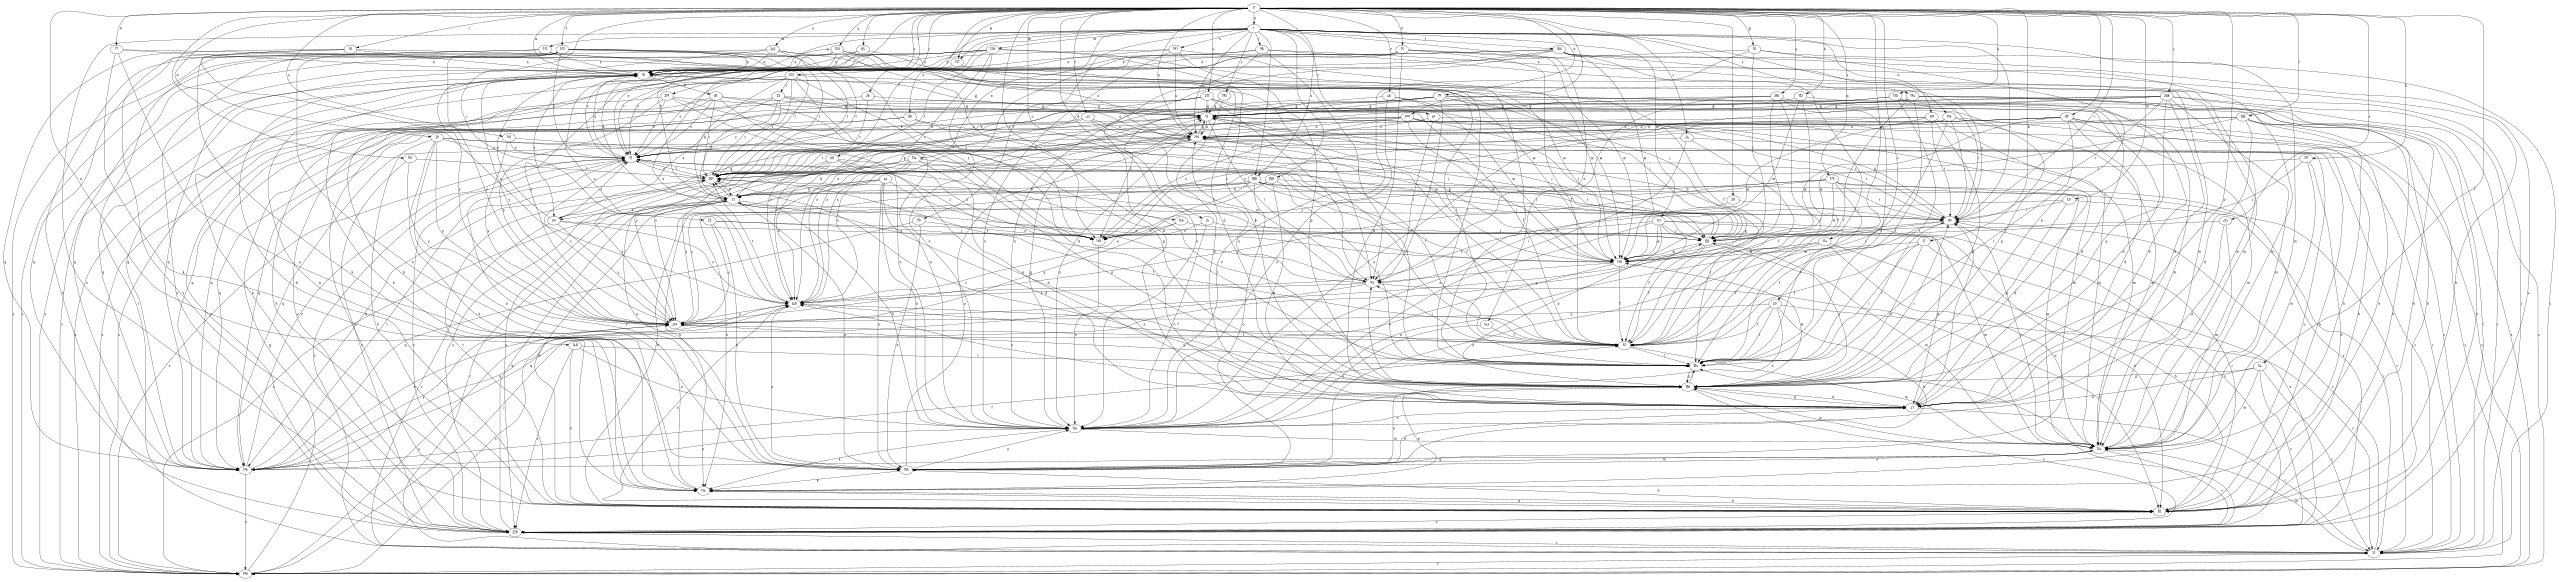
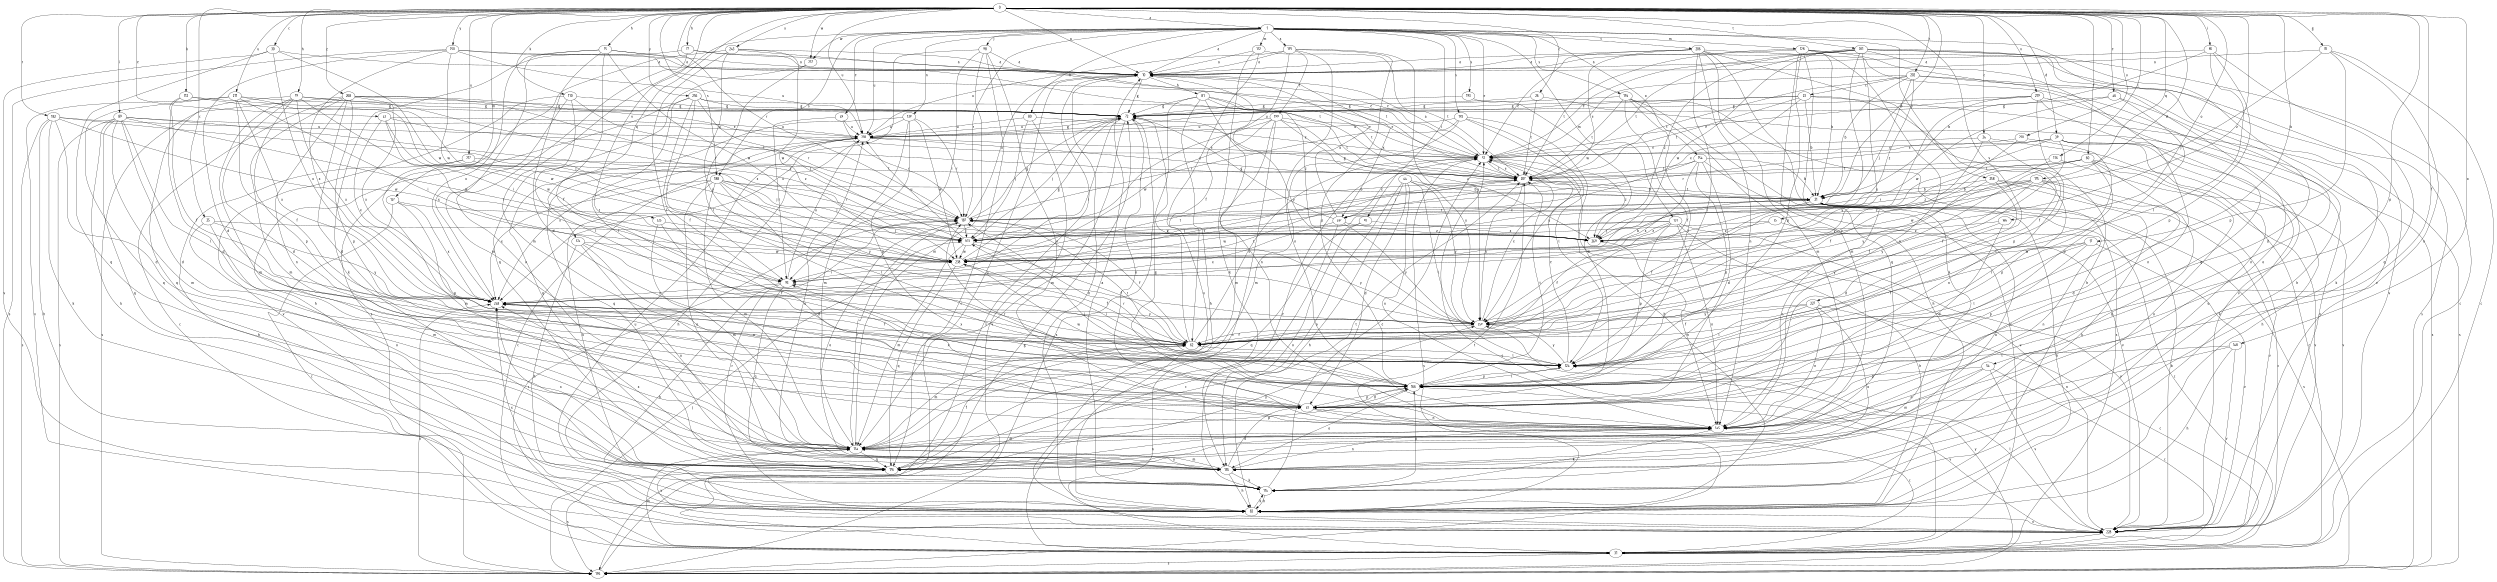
edge "0" -> "199": now "191" -> "199"
node "20": removed
node "143": removed
